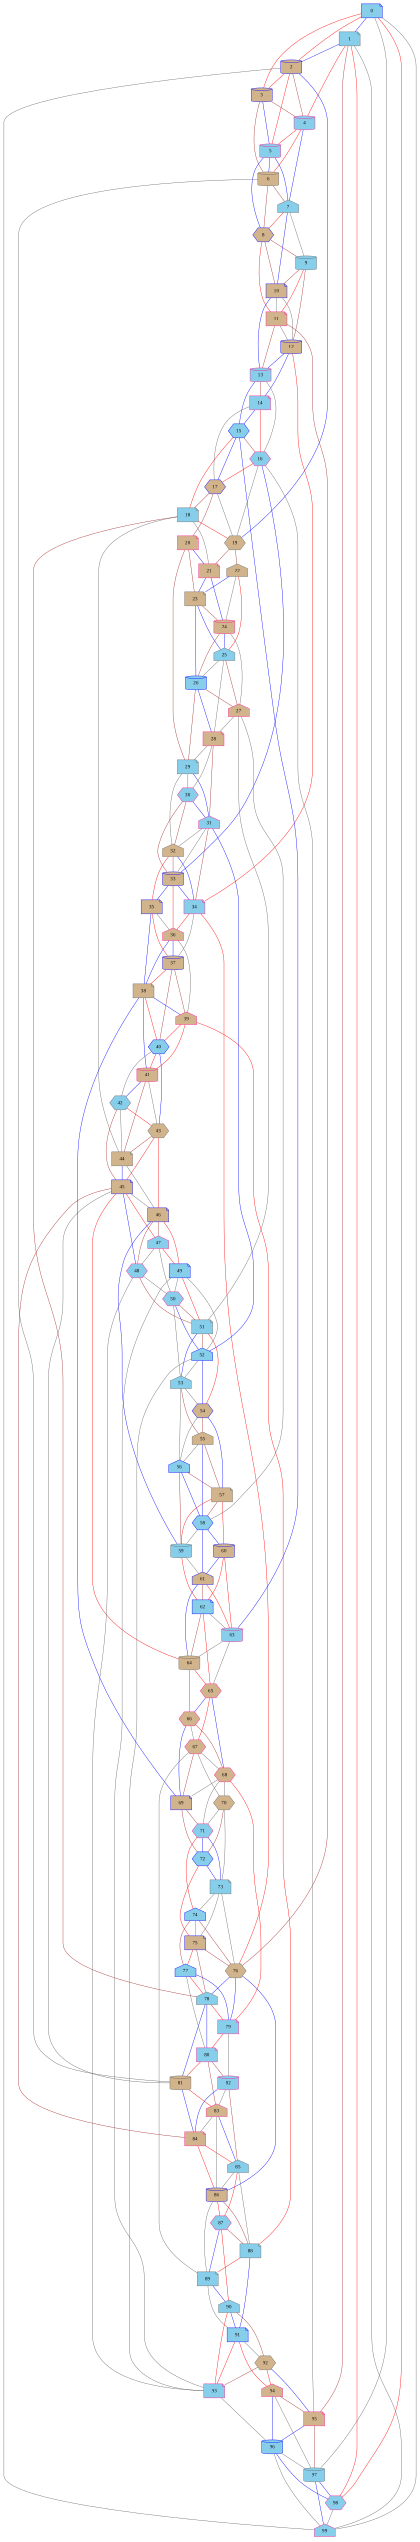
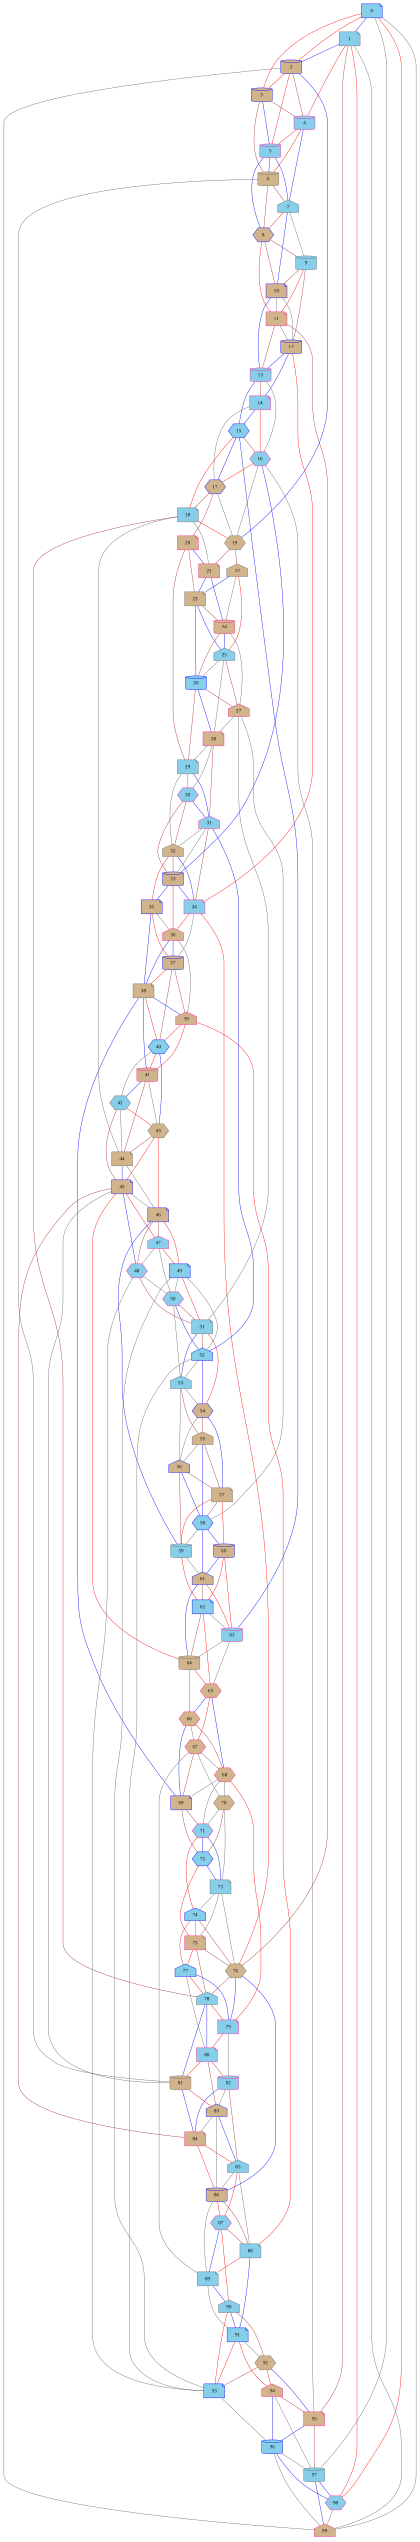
node "56": fillcolor skyblue -> tan
node "75": color blue -> deeppink
edge "76" -- "78": color blue -> brown
node "83": color deeppink -> blue
node "93": color deeppink -> blue
node "99": fillcolor skyblue -> tan
